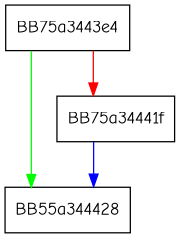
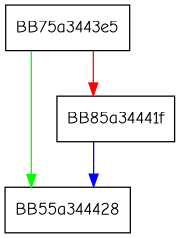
node "BB75a3443e4": label "BB75a3443e4" -> "BB75a3443e5"
node "BB75a34441f": label "BB75a34441f" -> "BB85a34441f"
